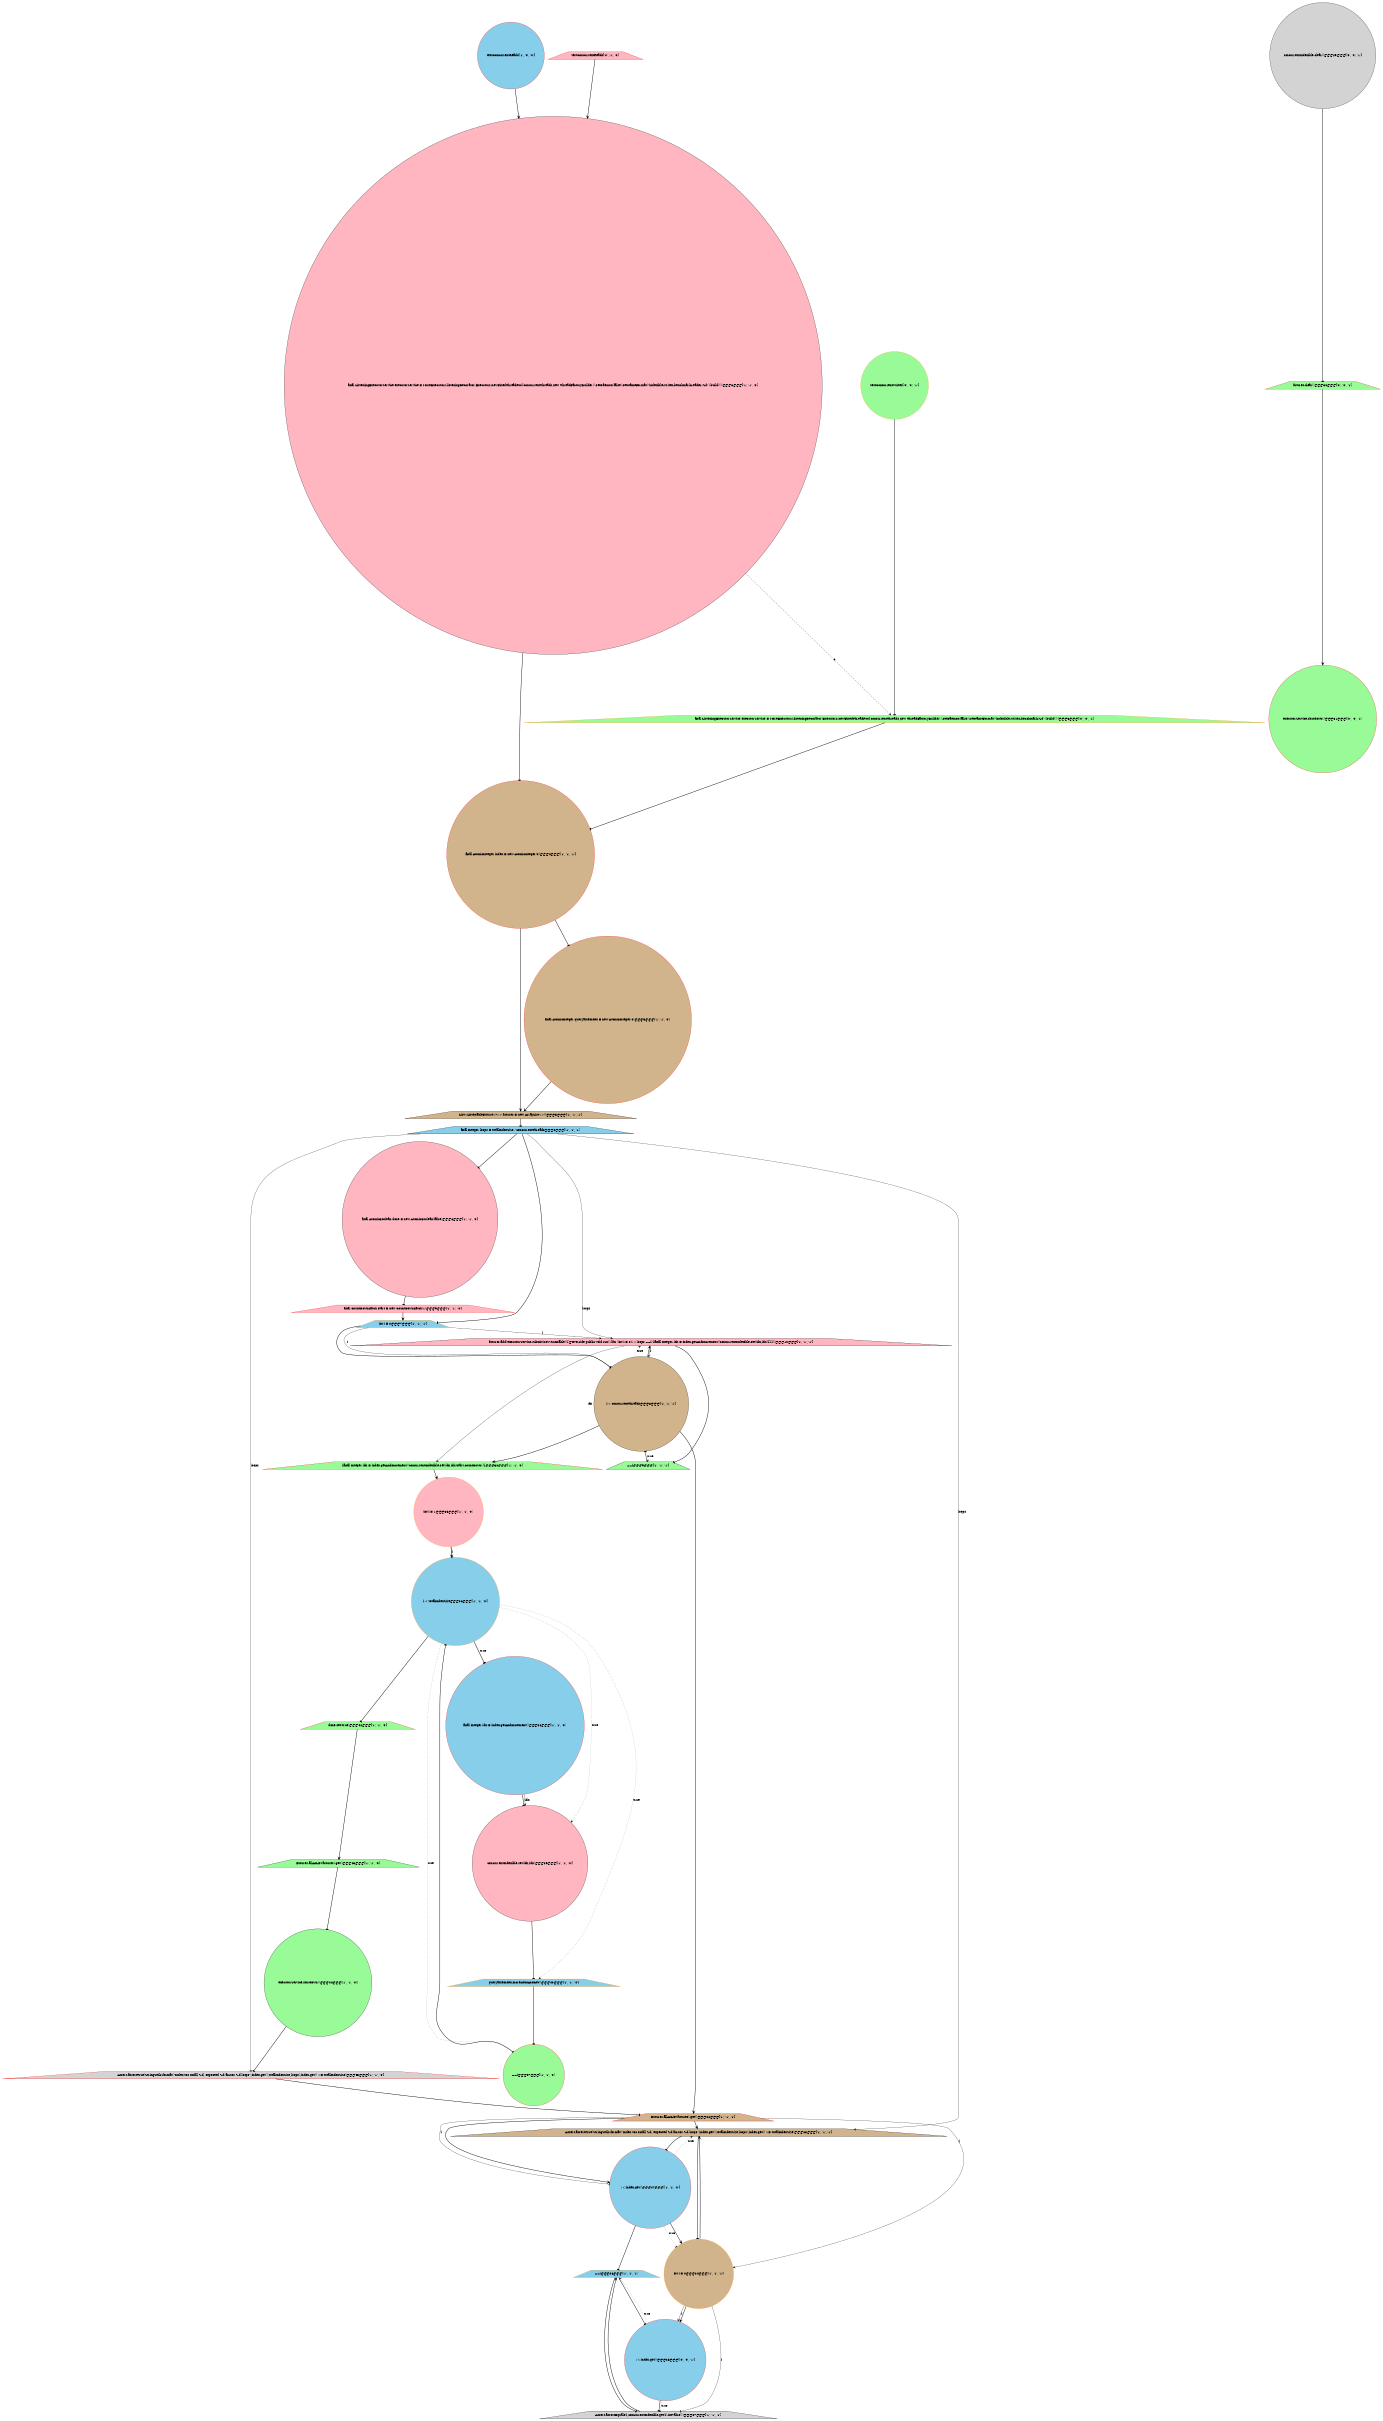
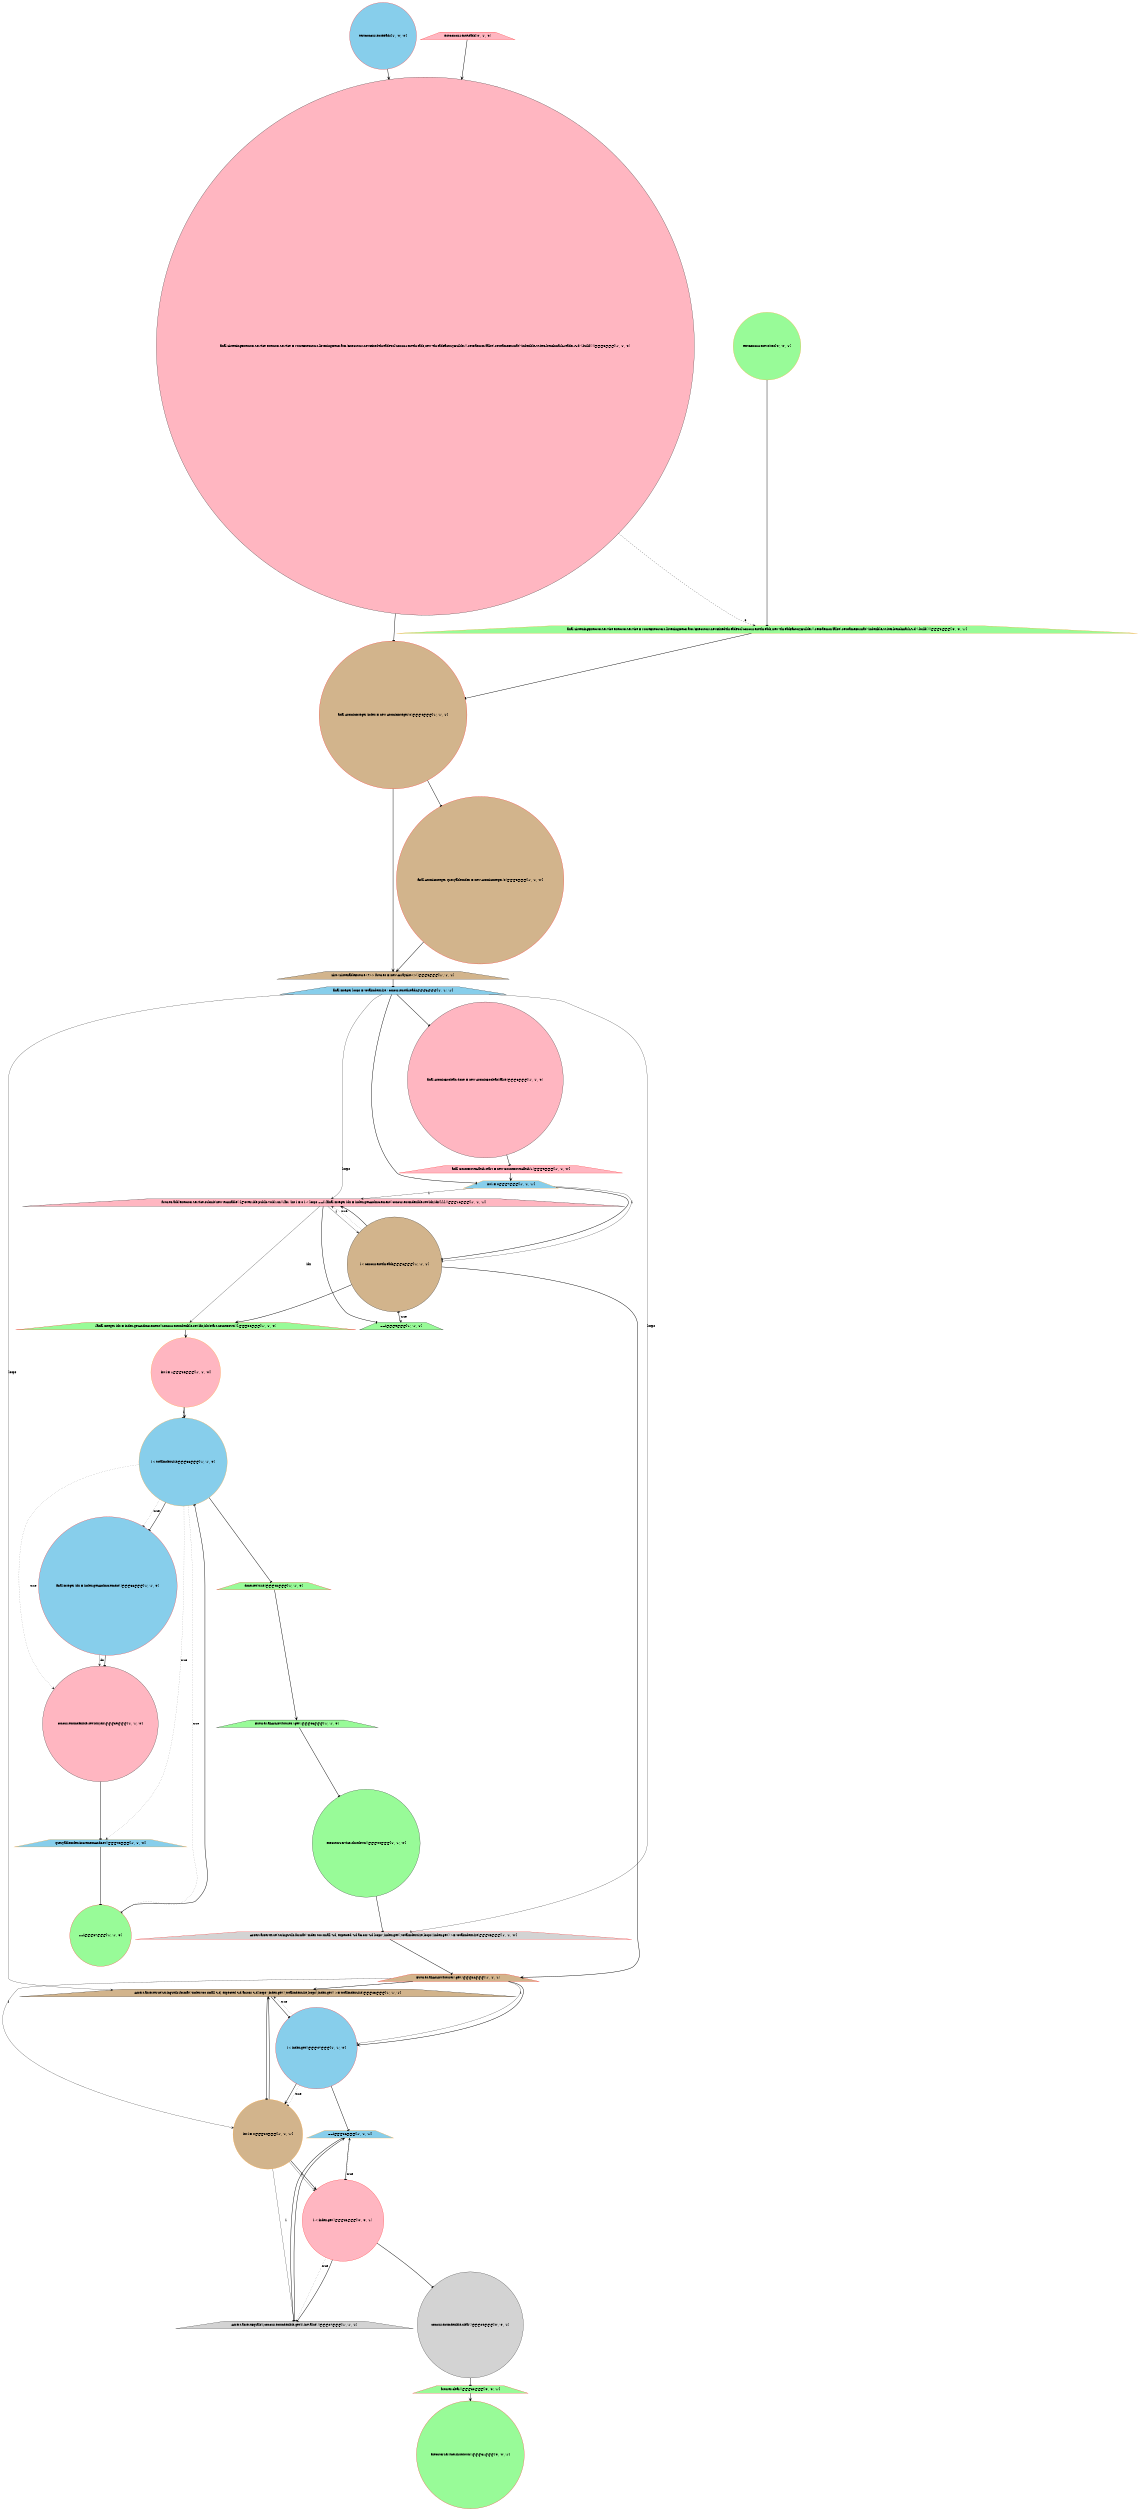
edge "i < index.get()@@@25@@@['0', '0', '1']" -> "concurrentIndexible.clear()@@@29@@@['0', '0', '1']": added
node "i < index.get()@@@25@@@['0', '0', '1']": fillcolor skyblue -> lightpink
